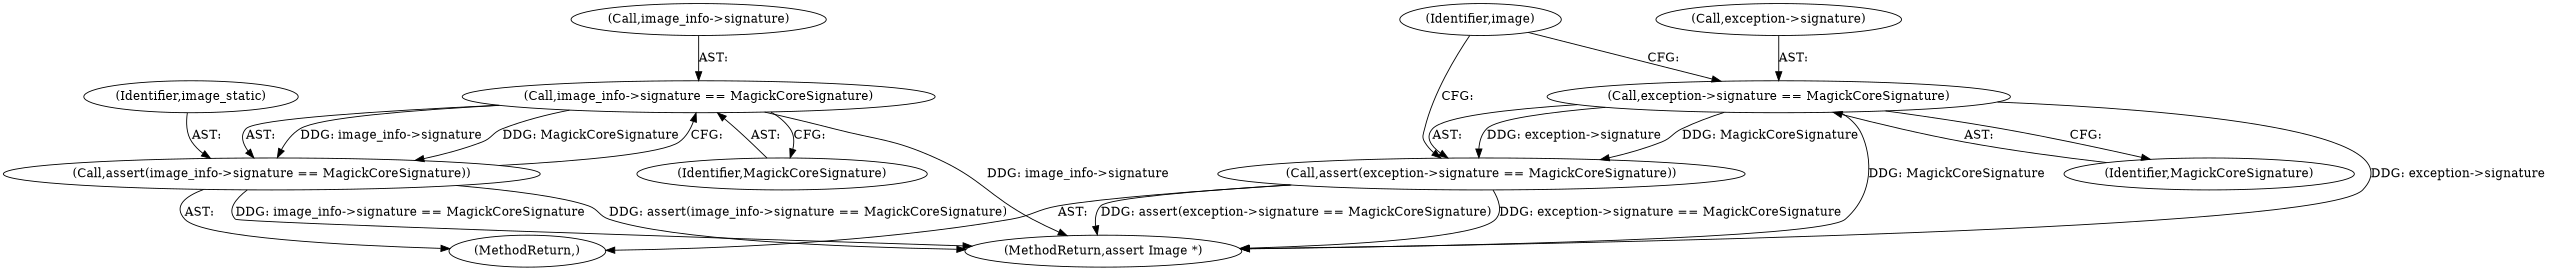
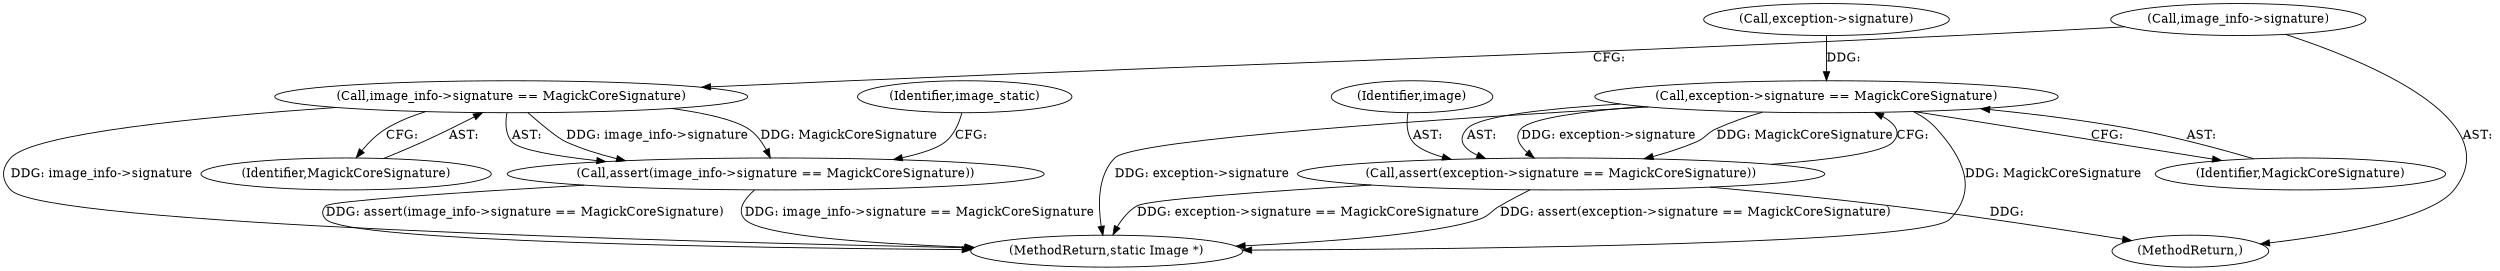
edge "(Identifier,image)" -> "(Call,exception->signature == MagickCoreSignature)": now "(Call,assert(exception->signature == MagickCoreSignature))" -> "(Call,exception->signature == MagickCoreSignature)"
edge "(Call,image_info->signature)" -> "(Call,image_info->signature == MagickCoreSignature)": label "AST: " -> "CFG: "
edge "(Call,exception->signature)" -> "(Call,exception->signature == MagickCoreSignature)": label "AST: " -> "DDG: "
edge "(Identifier,image)" -> "(Call,assert(exception->signature == MagickCoreSignature))": label "CFG: " -> "AST: "
edge "(Identifier,image_static)" -> "(Call,assert(image_info->signature == MagickCoreSignature))": label "AST: " -> "CFG: "
edge "(Call,assert(image_info->signature == MagickCoreSignature))" -> "(Call,image_info->signature == MagickCoreSignature)": removed, label "CFG:"
edge "(Call,assert(exception->signature == MagickCoreSignature))" -> "(MethodReturn,)": label "AST: " -> "DDG: "
edge "(Call,assert(image_info->signature == MagickCoreSignature))" -> "(MethodReturn,)": now "(Call,image_info->signature)" -> "(MethodReturn,)"
node "(MethodReturn,assert Image *)": label "(MethodReturn,assert Image *)" -> "(MethodReturn,static Image *)"
